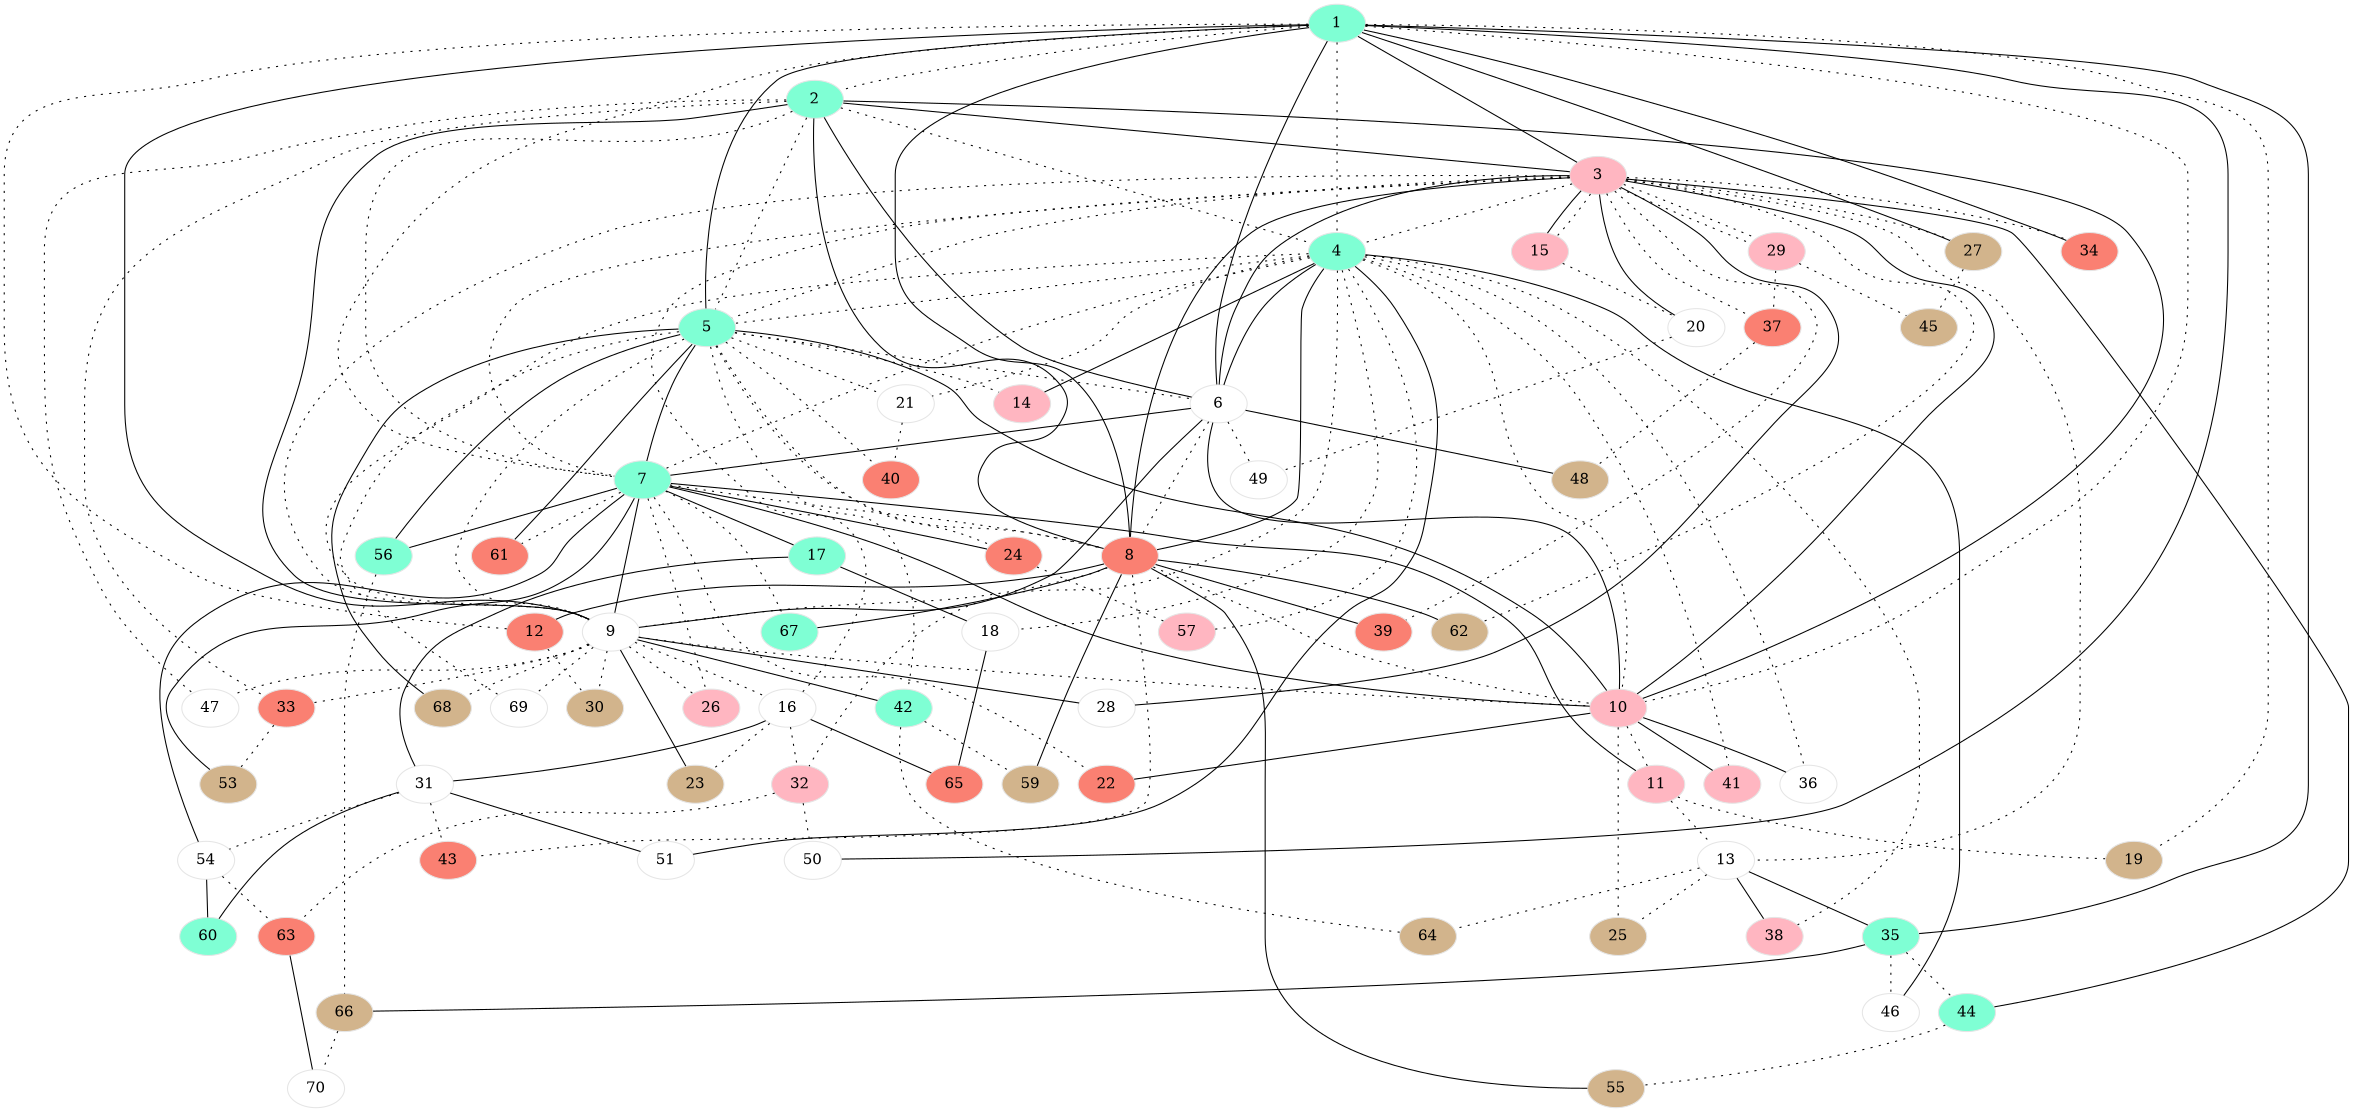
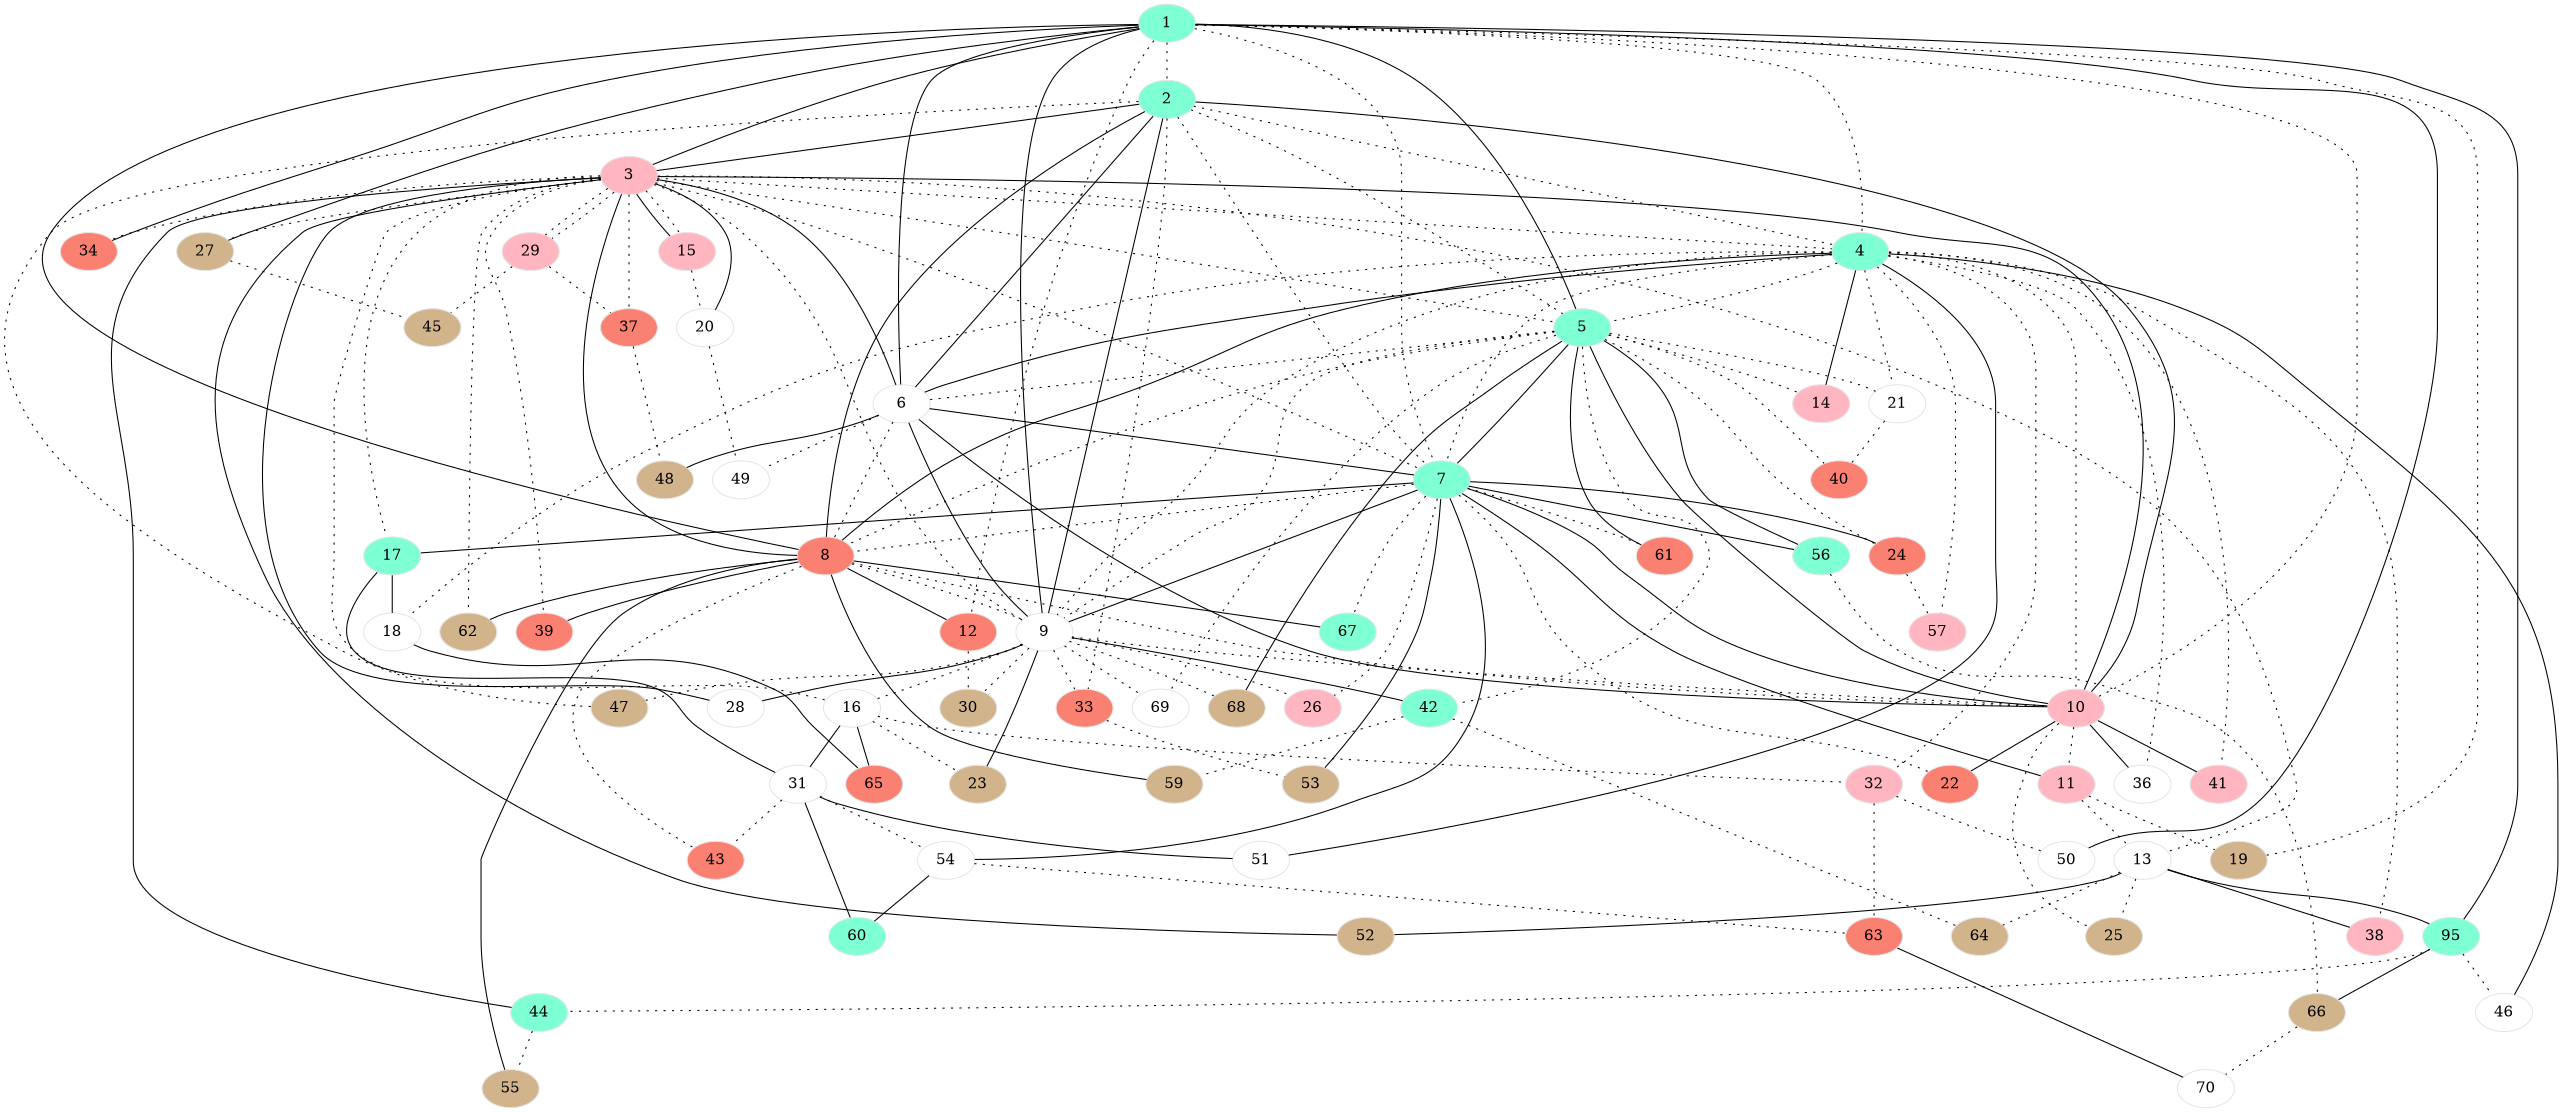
edge "3" -- "17": added
node "47": fillcolor white -> tan
node "52": added
node "35": label "35" -> "95"
